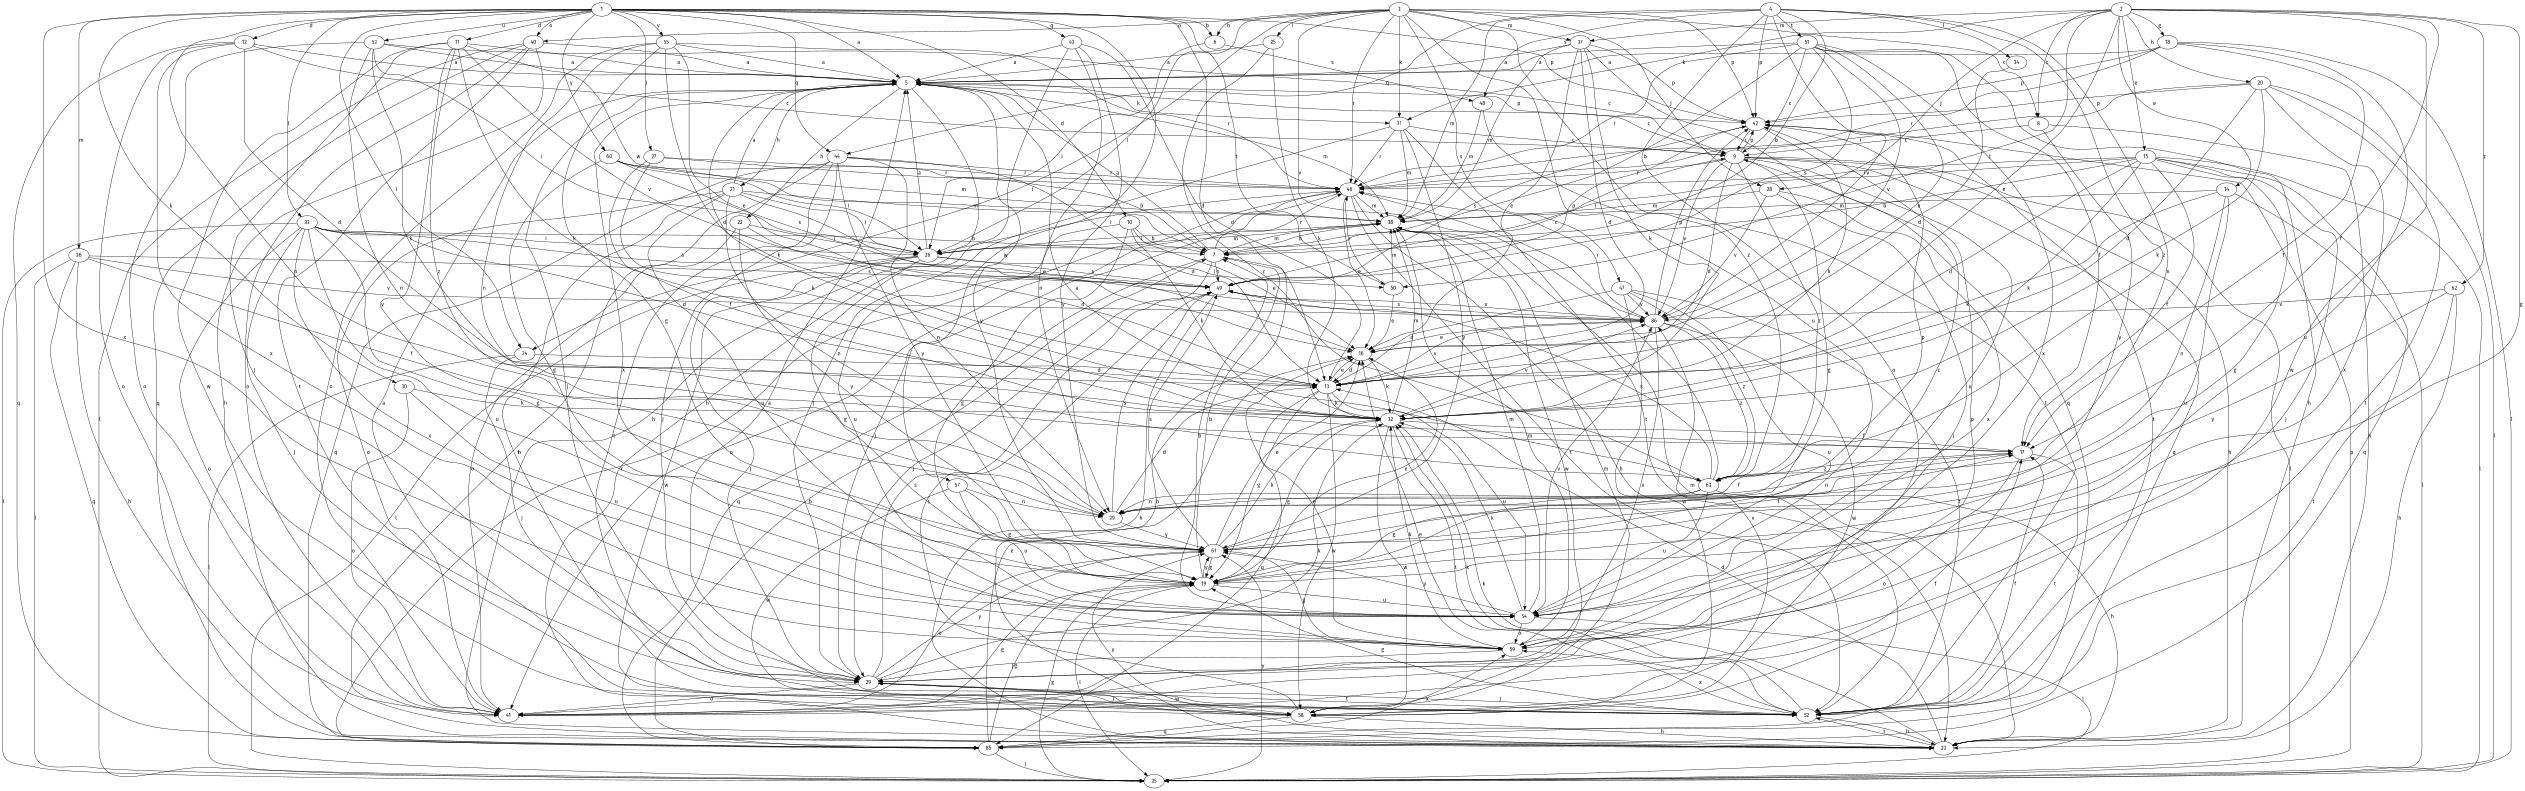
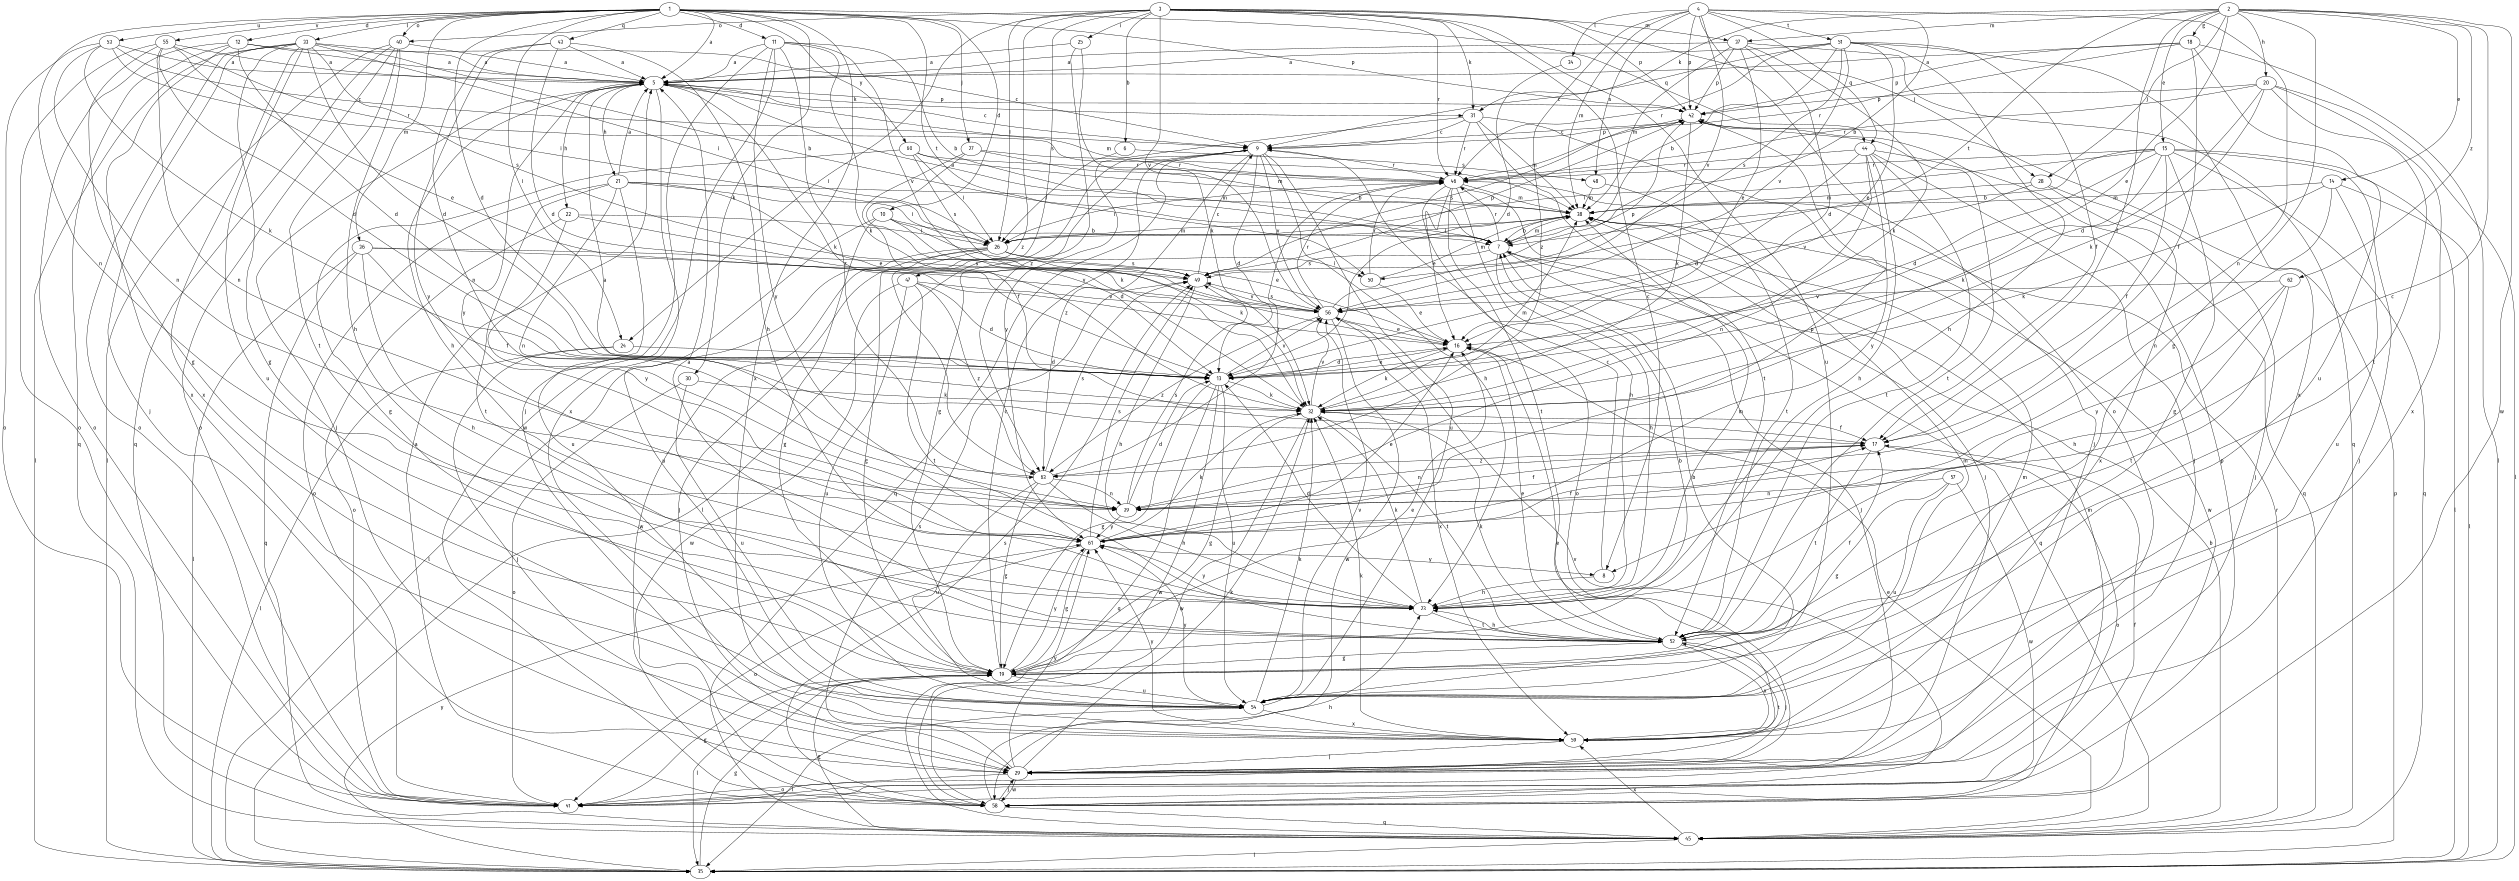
edge "1" -> "6": removed, label "b"
edge "1" -> "57": removed, label "w"
edge "11" -> "7": label "w" -> "b"
edge "26" -> "5": now "33" -> "5"
node "86": label "86" -> "56"
edge "8" -> "61": reversed
edge "59" -> "61": label "g" -> "y"
node "85": label "85" -> "45"
